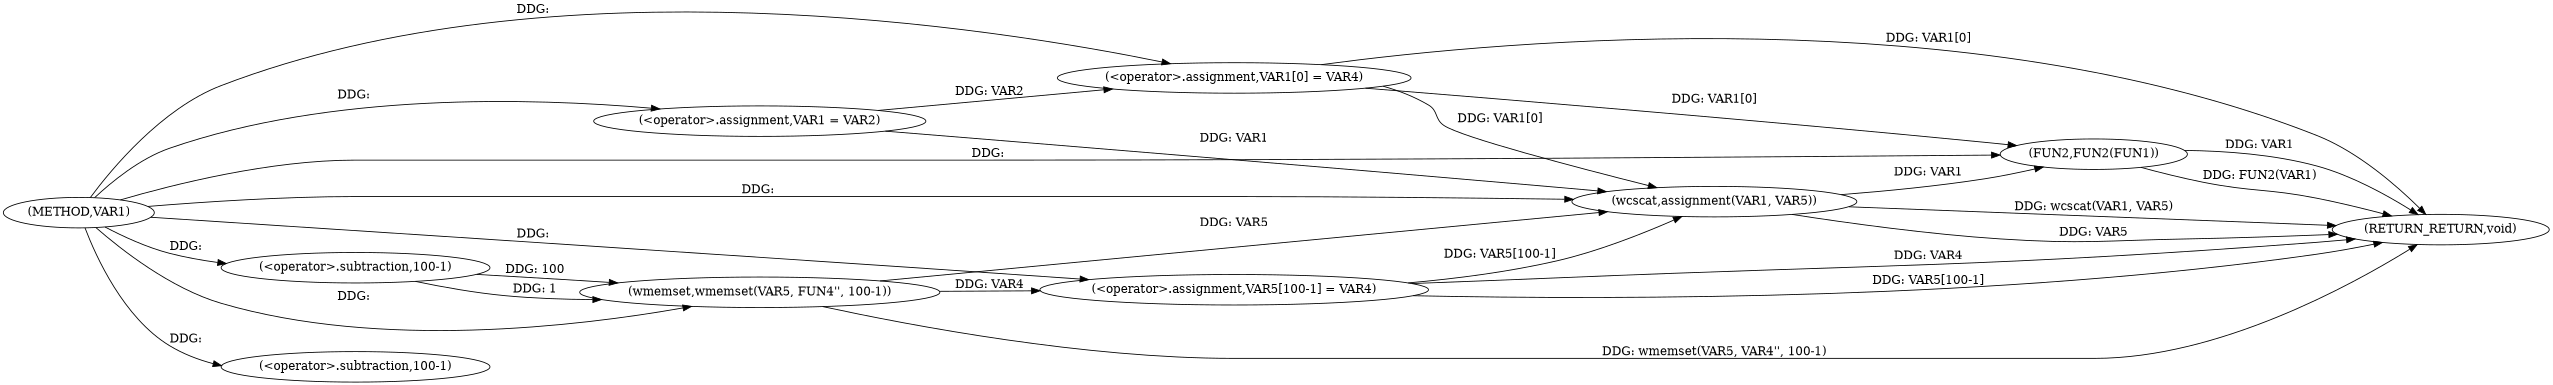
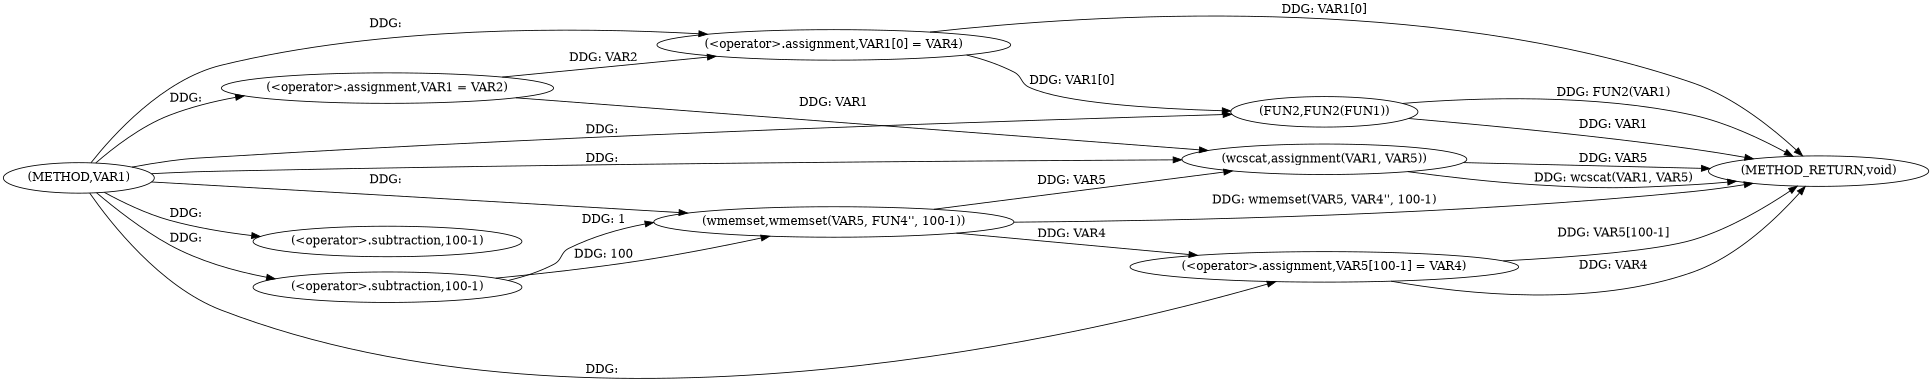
edge "(<operator>.assignment,VAR1[0] = VAR4)" -> "(wcscat,assignment(VAR1, VAR5))": removed, label "DDG: VAR1[0]"
edge "(wcscat,assignment(VAR1, VAR5))" -> "(FUN2,FUN2(FUN1))": removed, label "DDG: VAR1"
node "(RETURN_RETURN,void)": label "(RETURN_RETURN,void)" -> "(METHOD_RETURN,void)"
edge "(<operator>.assignment,VAR5[100-1] = VAR4)" -> "(wcscat,assignment(VAR1, VAR5))": removed, label "DDG: VAR5[100-1]"
